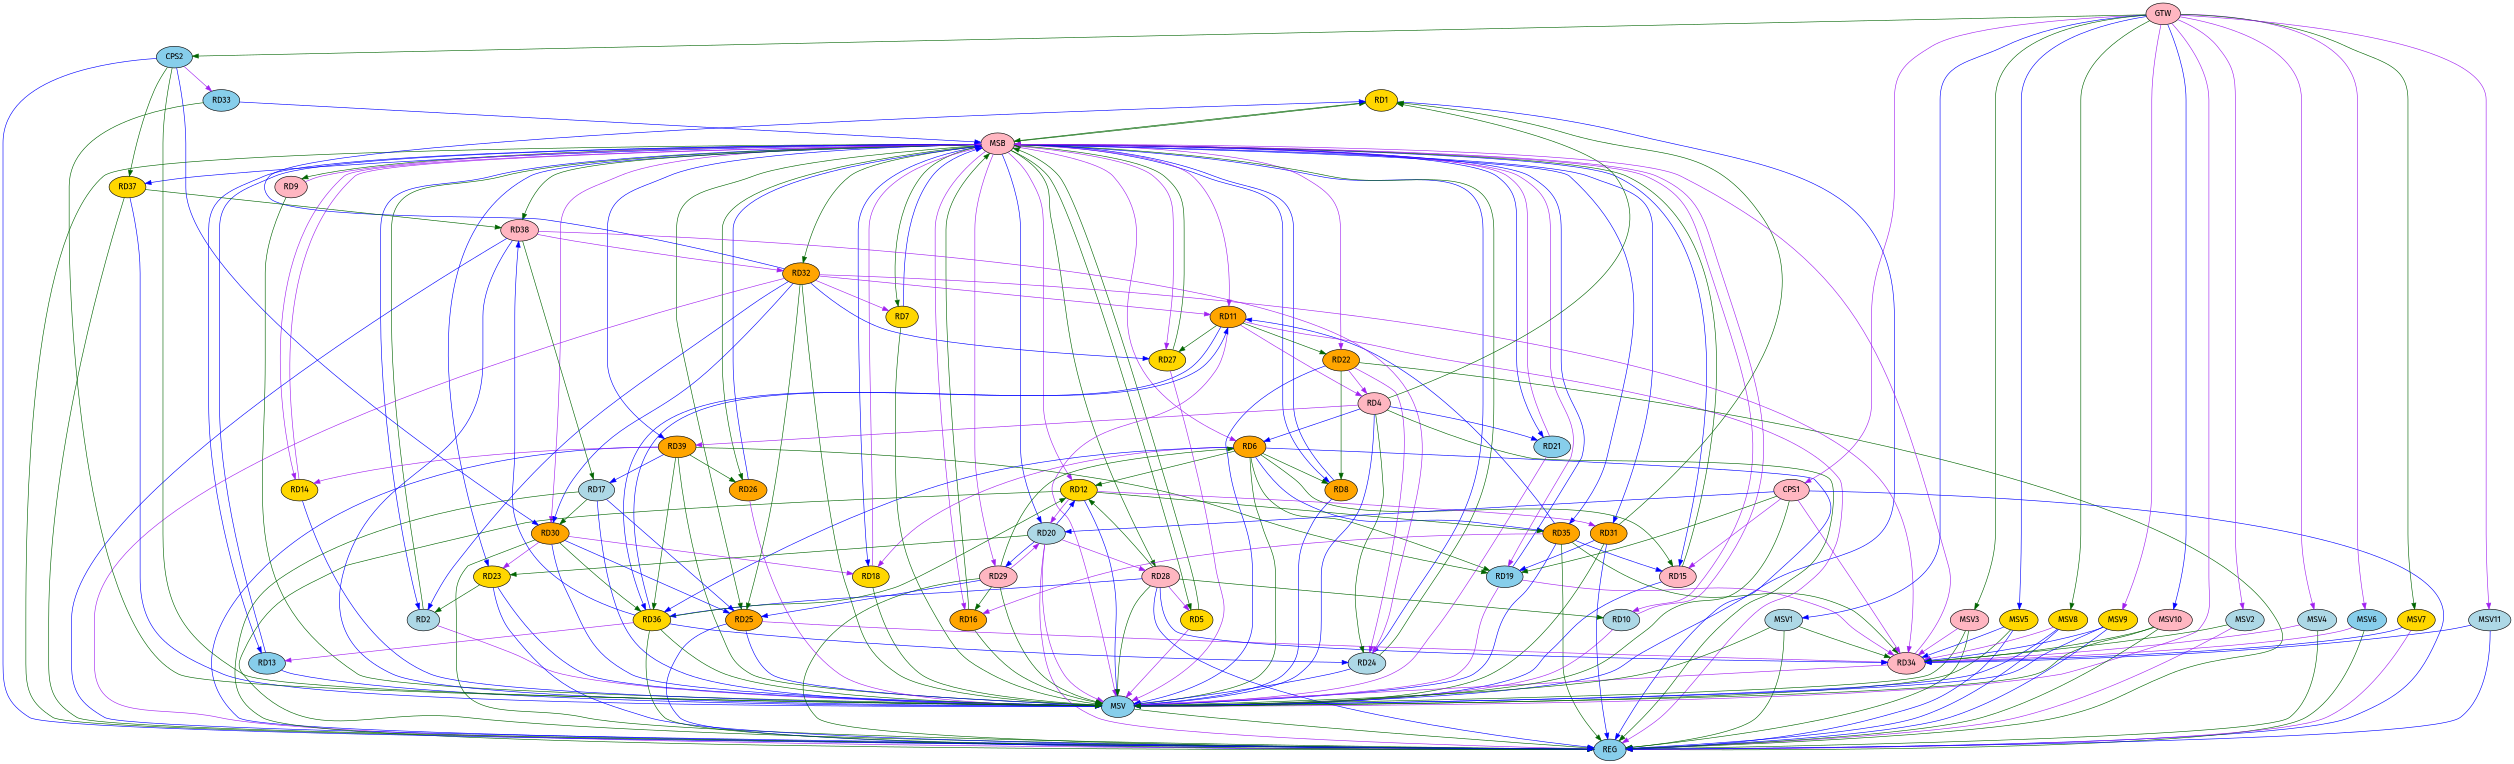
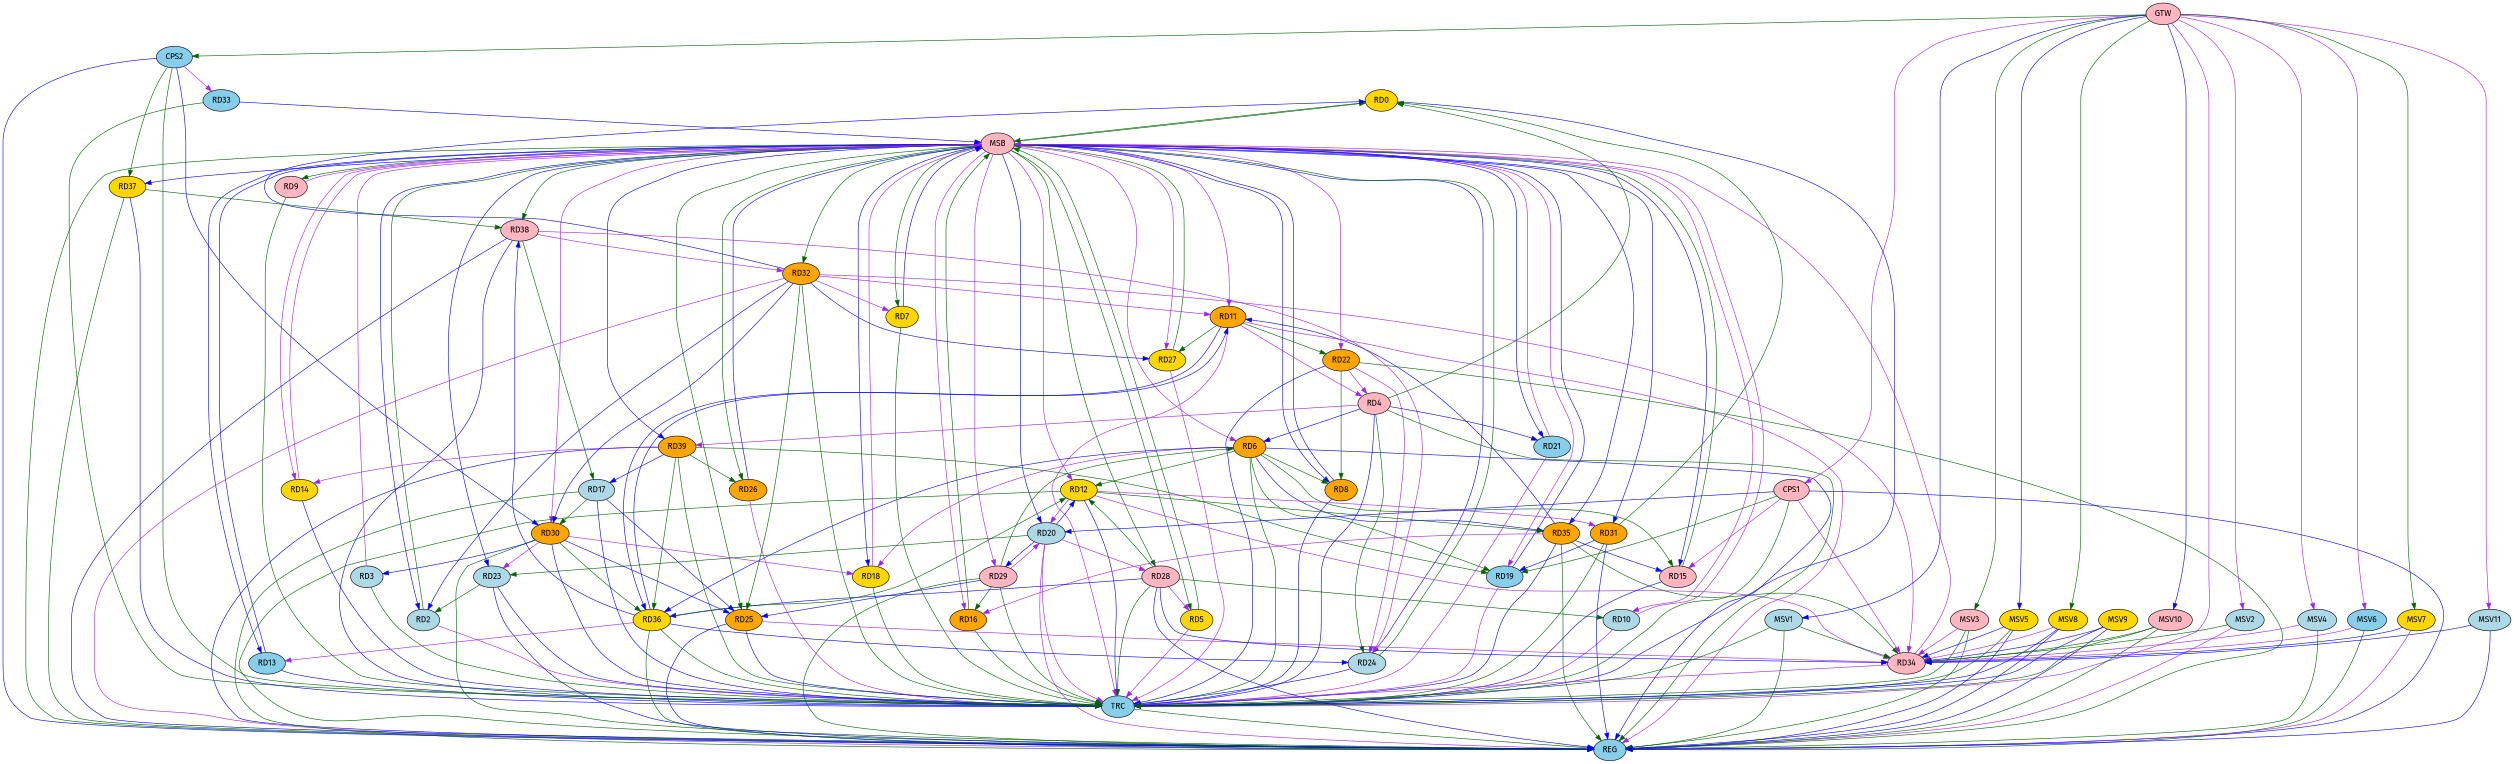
node "RD1": label "RD1" -> "RD0"
edge "GTW" -> "MSV9": removed
node "RD3": added
node "RD23": fillcolor gold -> lightblue
edge "RD19" -> "RD34": now "RD12" -> "RD34"
node "MSV": label "MSV" -> "TRC"
